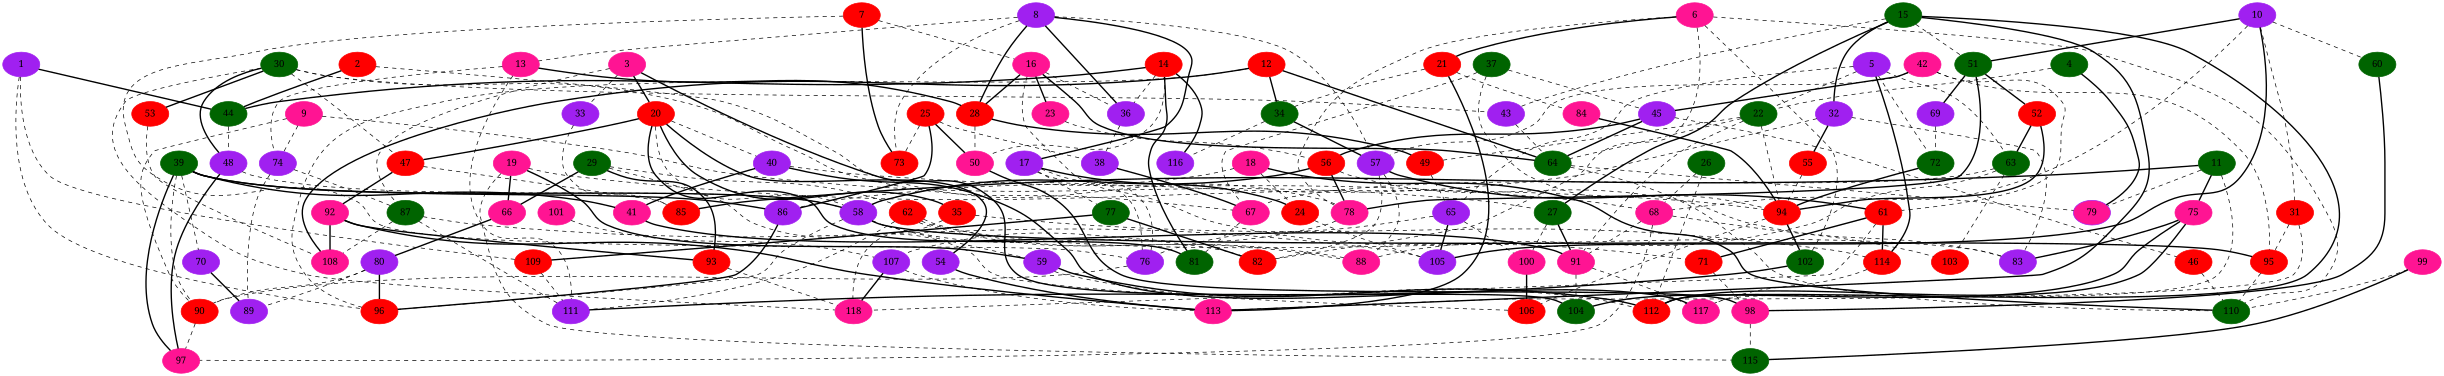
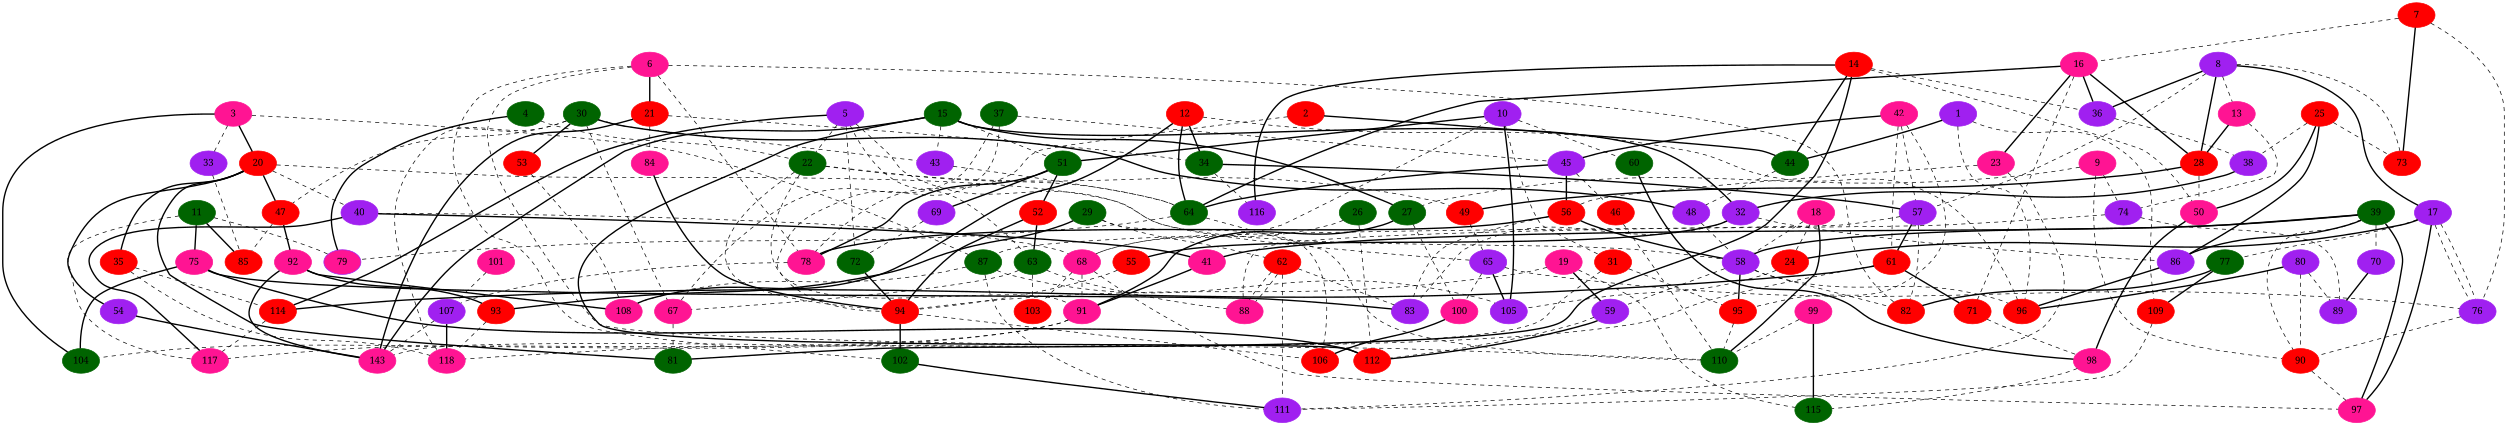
edge "16" -- "36": style dashed -> bold
edge "38" -- "67": now "38" -- "32"
edge "13" -- "111": now "23" -- "111"
node "66": removed
edge "48" -- "97": now "17" -- "97"
node "113": label "113" -> "143"
